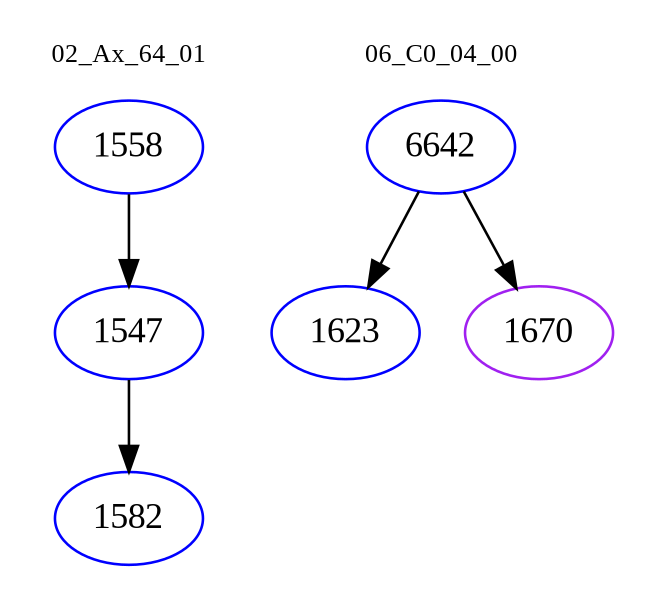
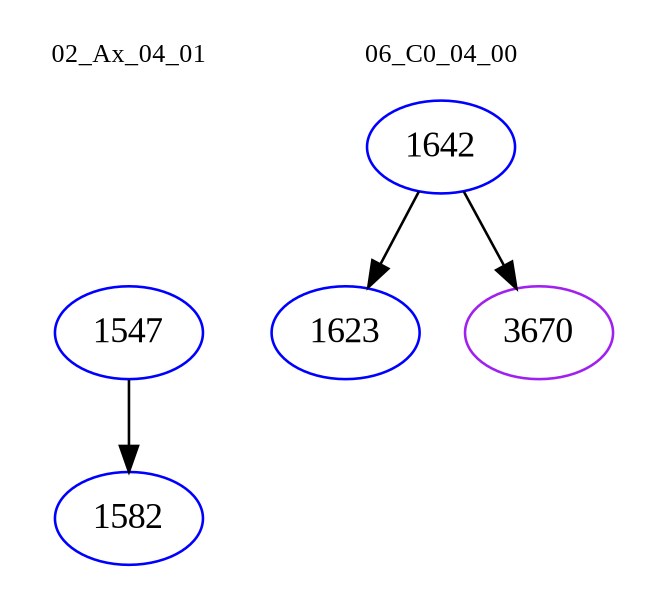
cluster "02_Ax_64_01": label "02_Ax_64_01" -> "02_Ax_04_01"
node "1558": removed
node "6642": label "6642" -> "1642"
node "1670": label "1670" -> "3670"
